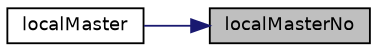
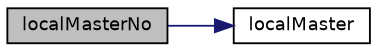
edge "localMaster" -> "localMasterNo": reversed
